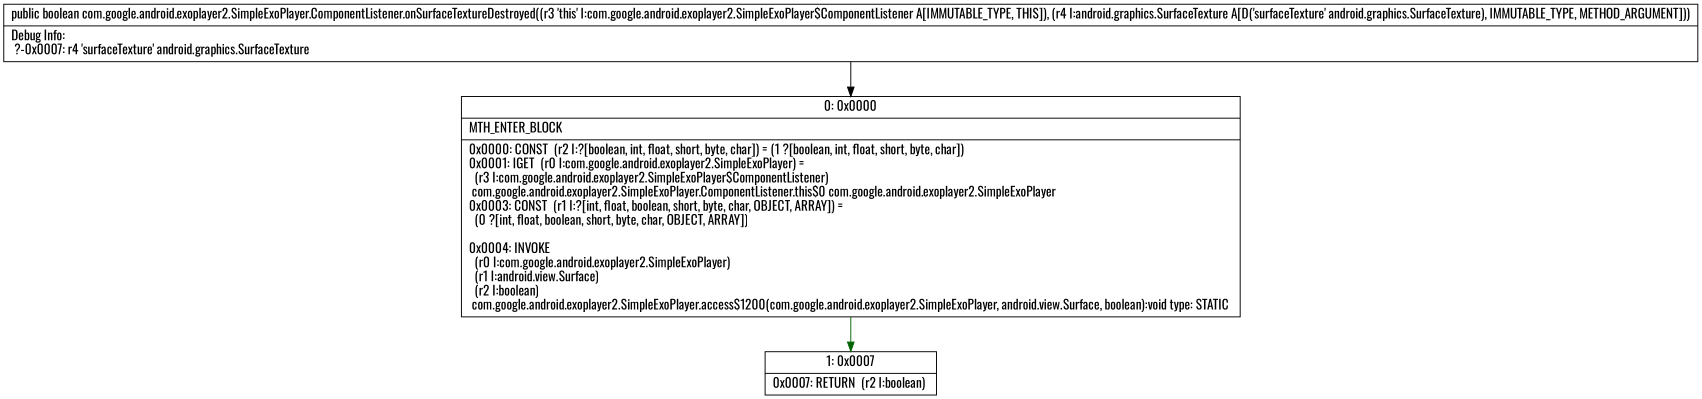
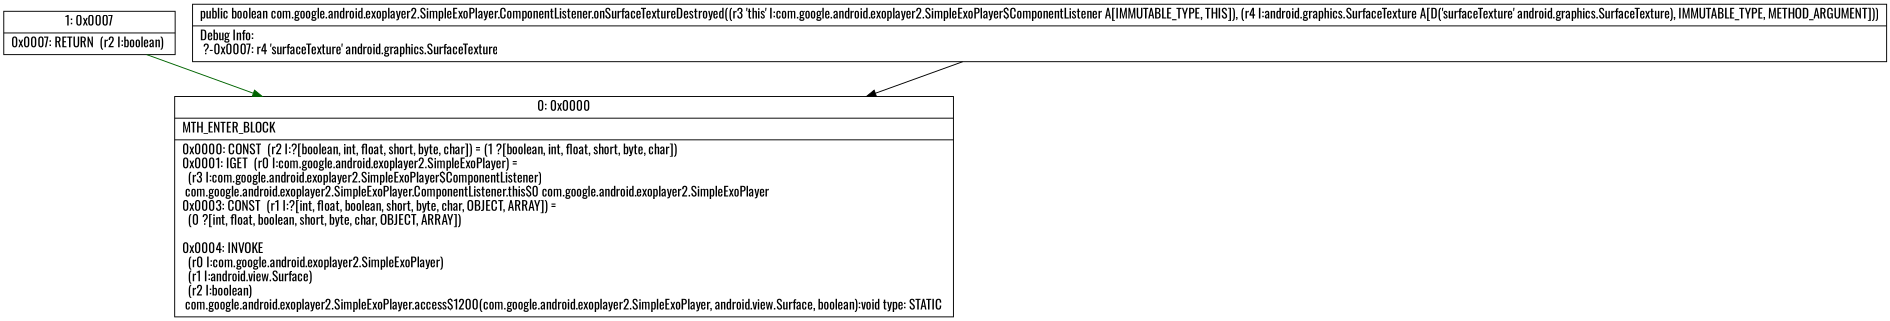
edge "0: 0x0000" -> "1: 0x0007": reversed
